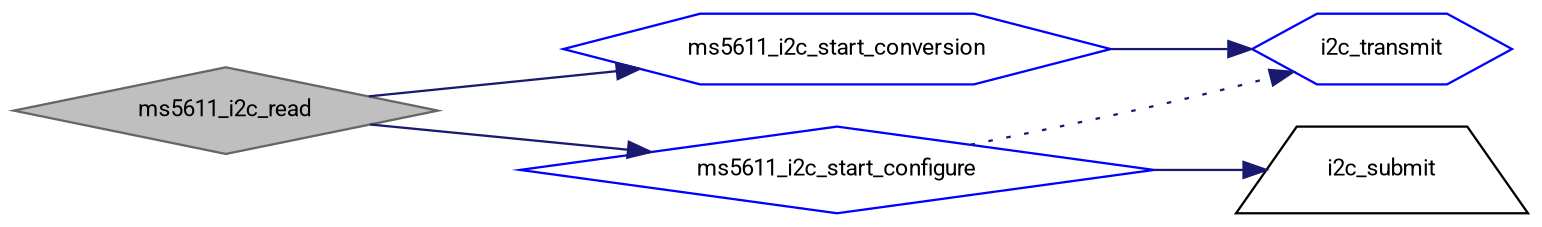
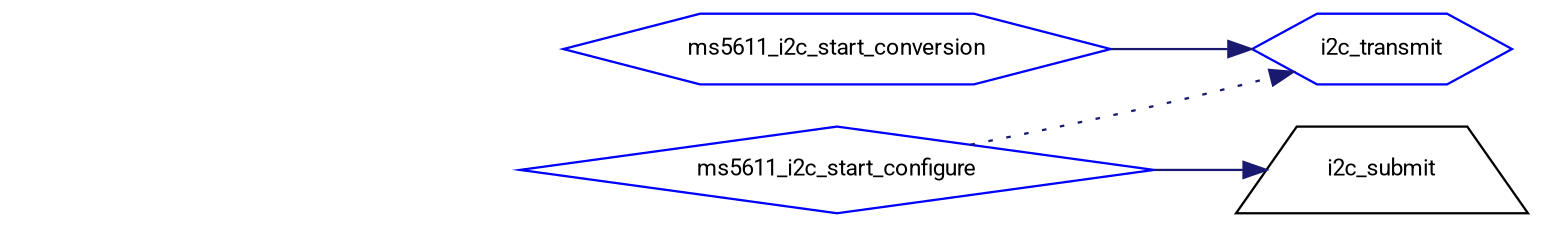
node "ms5611_i2c_read": removed
